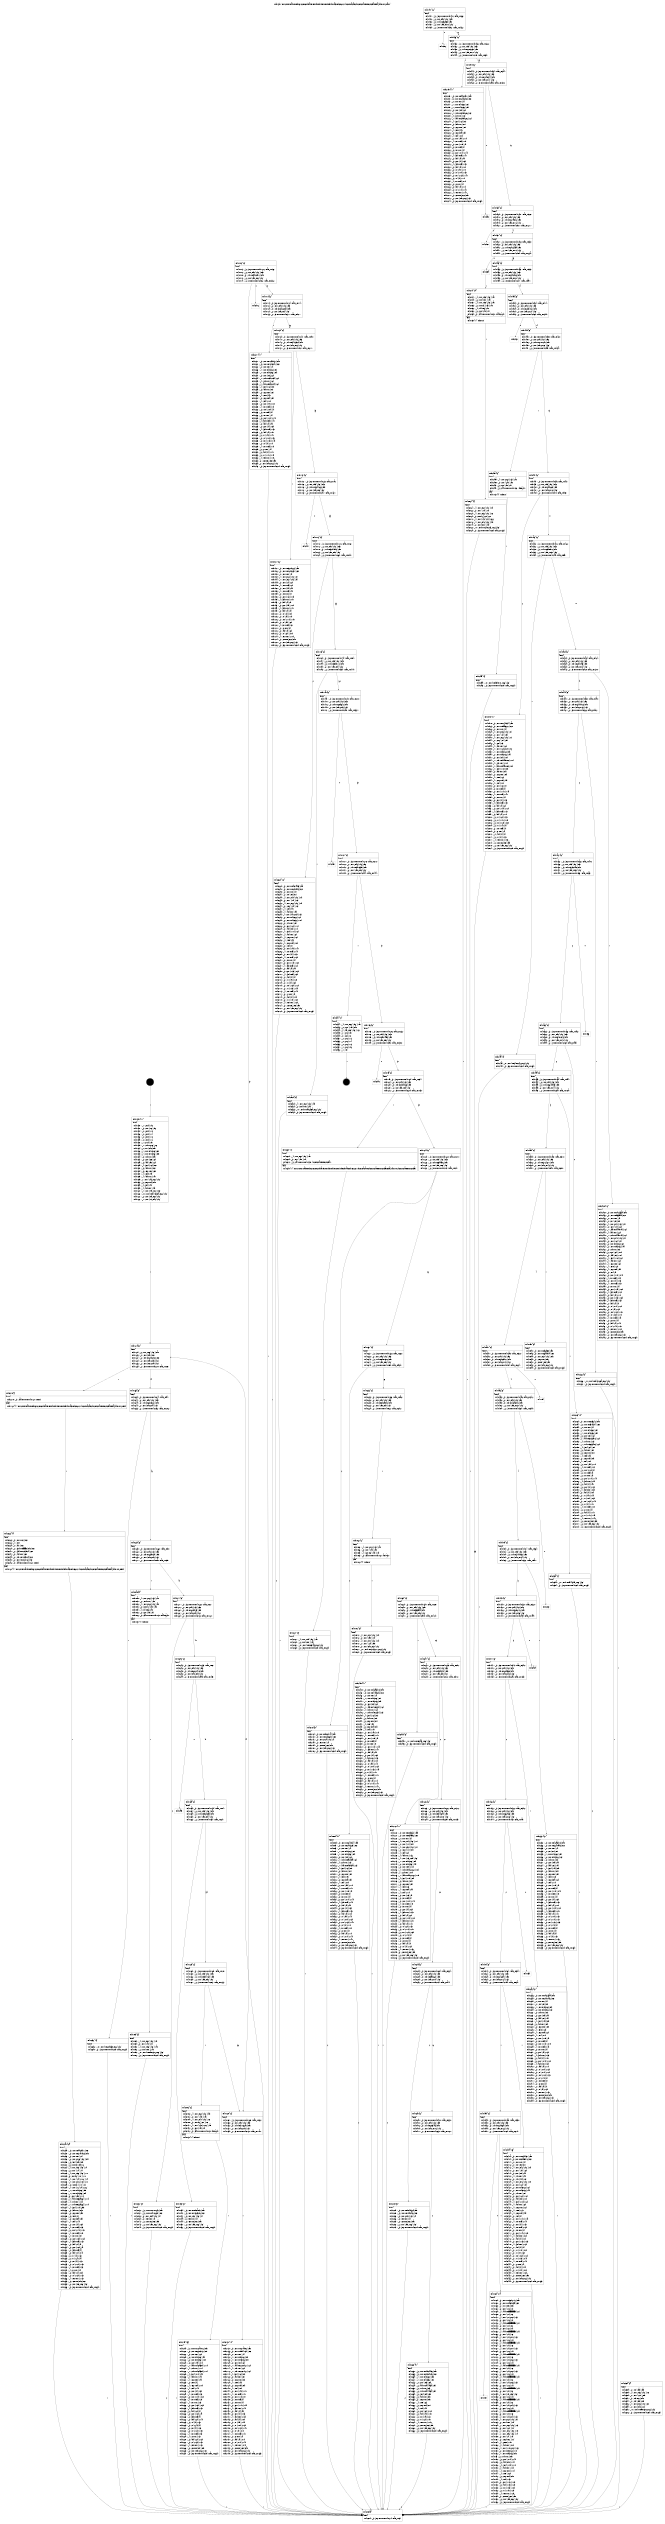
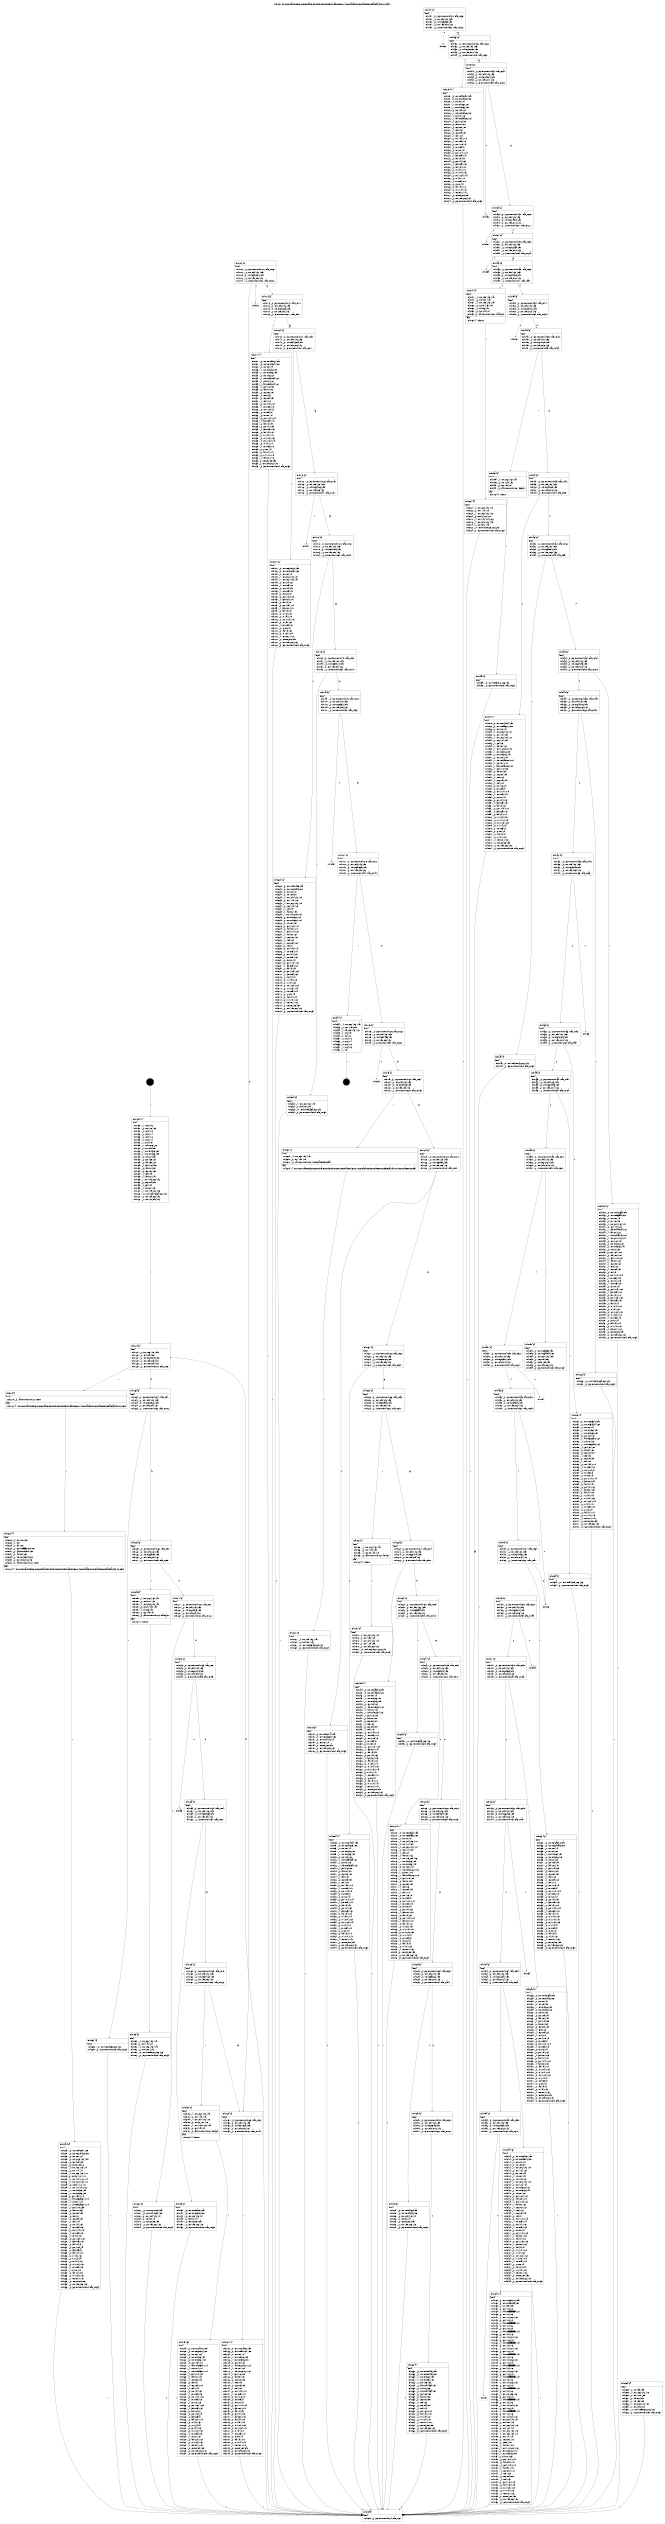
edge "0x402bea" -> "0x402047 [29]": now "0x4019a3 [28]" -> "0x402047 [29]"
node "0x40186f [28]": added
edge "0x401b0f [28]" -> "0x401b2b [28]": now "0x401b0f [28]" -> "0x402b8d"
